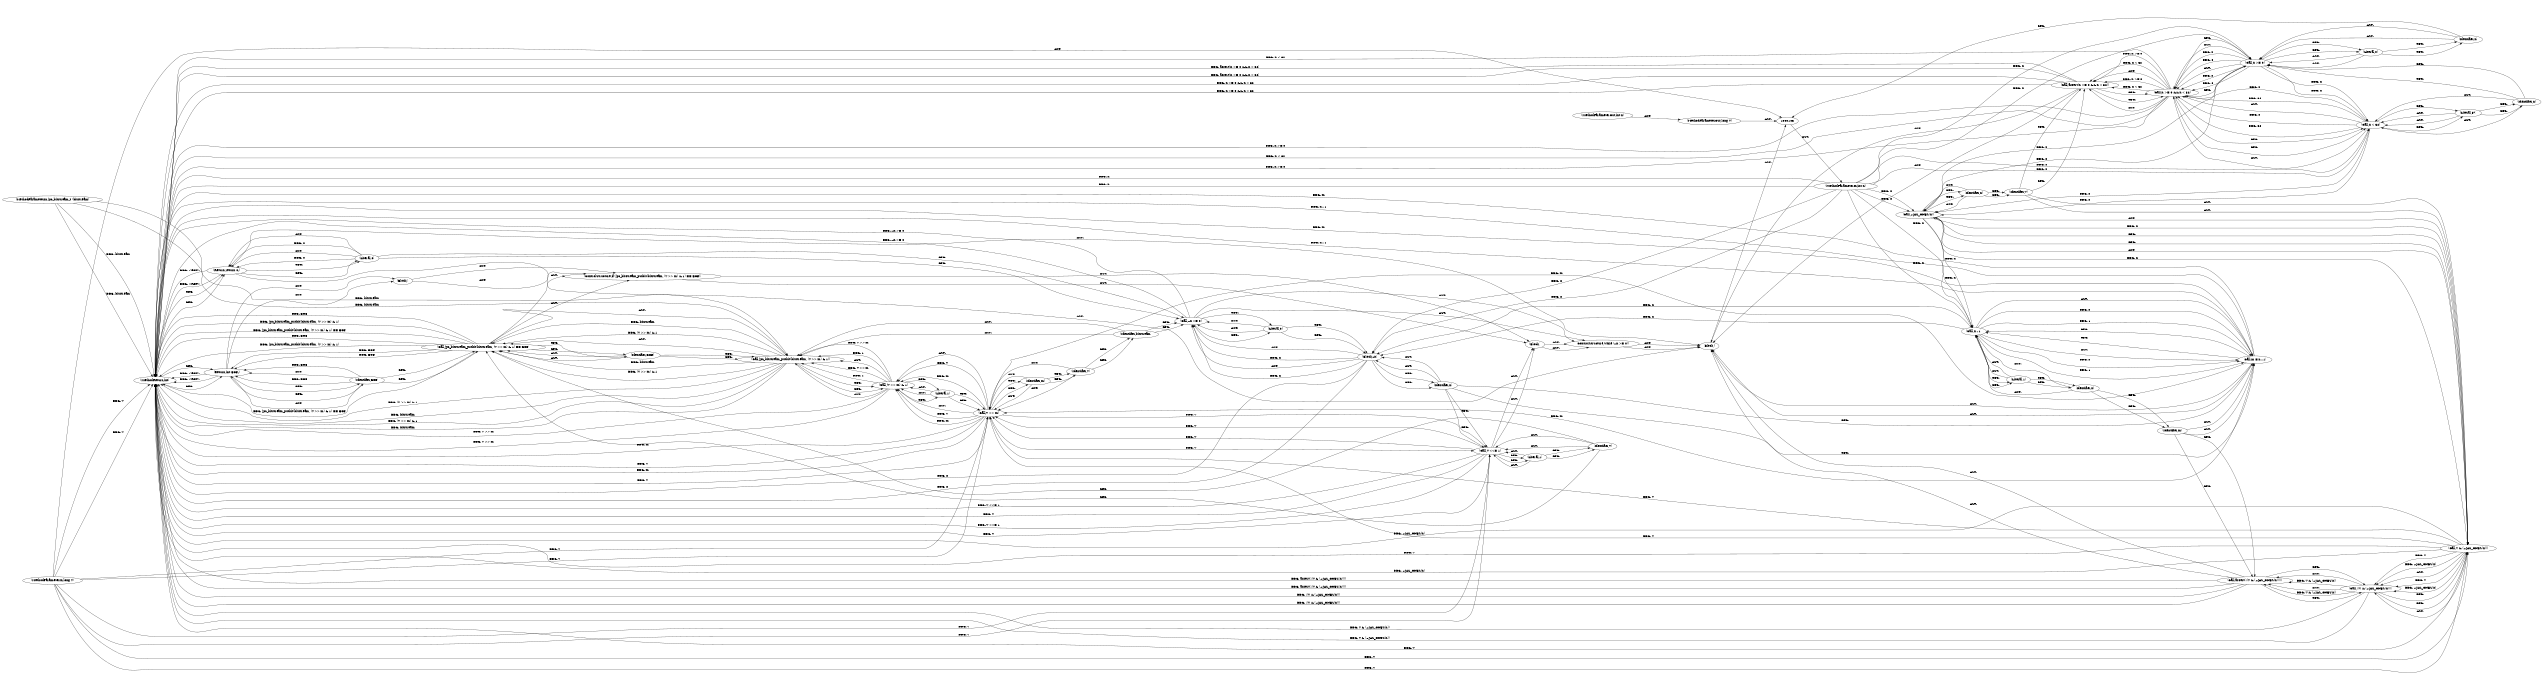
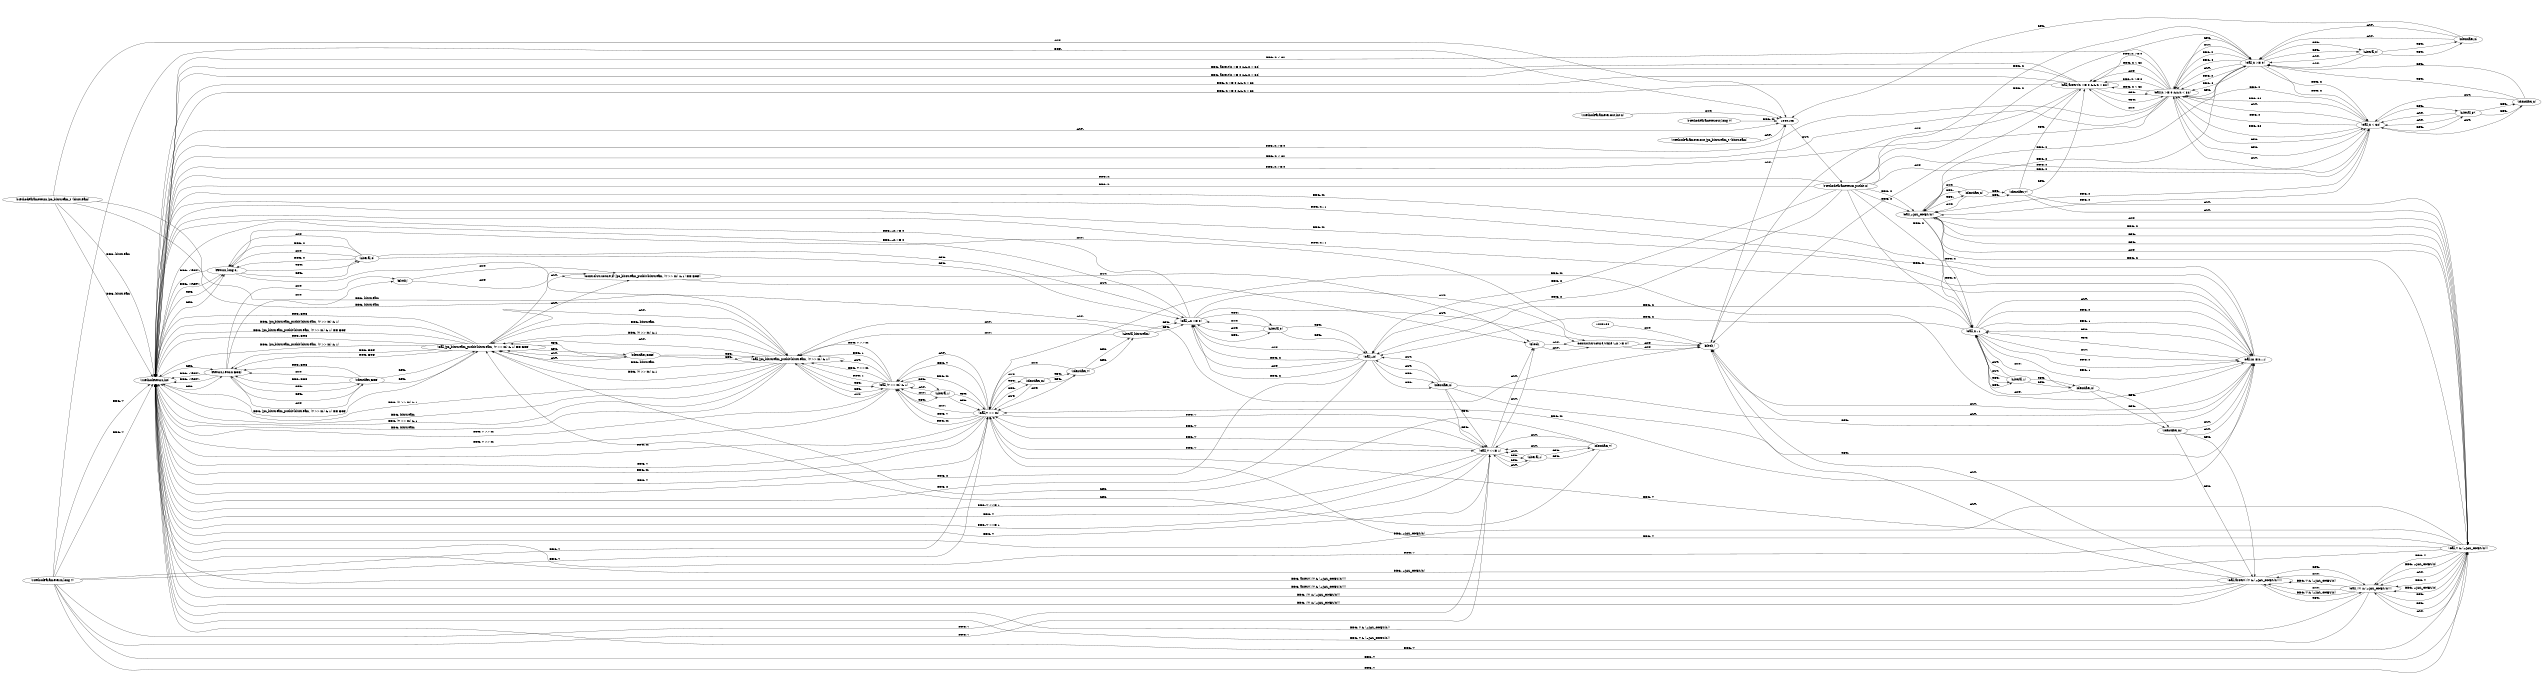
edge "(MethodParameterIn,jpc_bitstream_t *bitstream)" -> "1000103": added, label "AST:"
edge "(MethodParameterIn,long v)" -> "1000103": label "AST: " -> "EOF: "
edge "(MethodParameterOut,int n)" -> "(MethodParameterOut,long v)": now "(MethodParameterOut,int n)" -> "1000103"
edge "(MethodParameterOut,long v)" -> "1000103": label "AST: " -> "DDG: m"
edge "(MethodReturn,int)" -> "1000103": added, label "AST:"
node "(MethodParameterOut,jpc_bitstream_t *bitstream)": added
node "(MethodParameterIn,int n)": label "(MethodParameterIn,int n)" -> "(MethodParameterIn,putbit n)"
node "(Return,return 0;)": label "(Return,return 0;)" -> "(Return,long 0;)"
node "1000108": added
node "(Identifier,bitstream)": label "(Identifier,bitstream)" -> "(Literal,bitstream)"
node "(Block,--n)": label "(Block,--n)" -> "(Call,--n)"
node "(Return,int EOF;)": label "(Return,int EOF;)" -> "(Return,return EOF;)"
